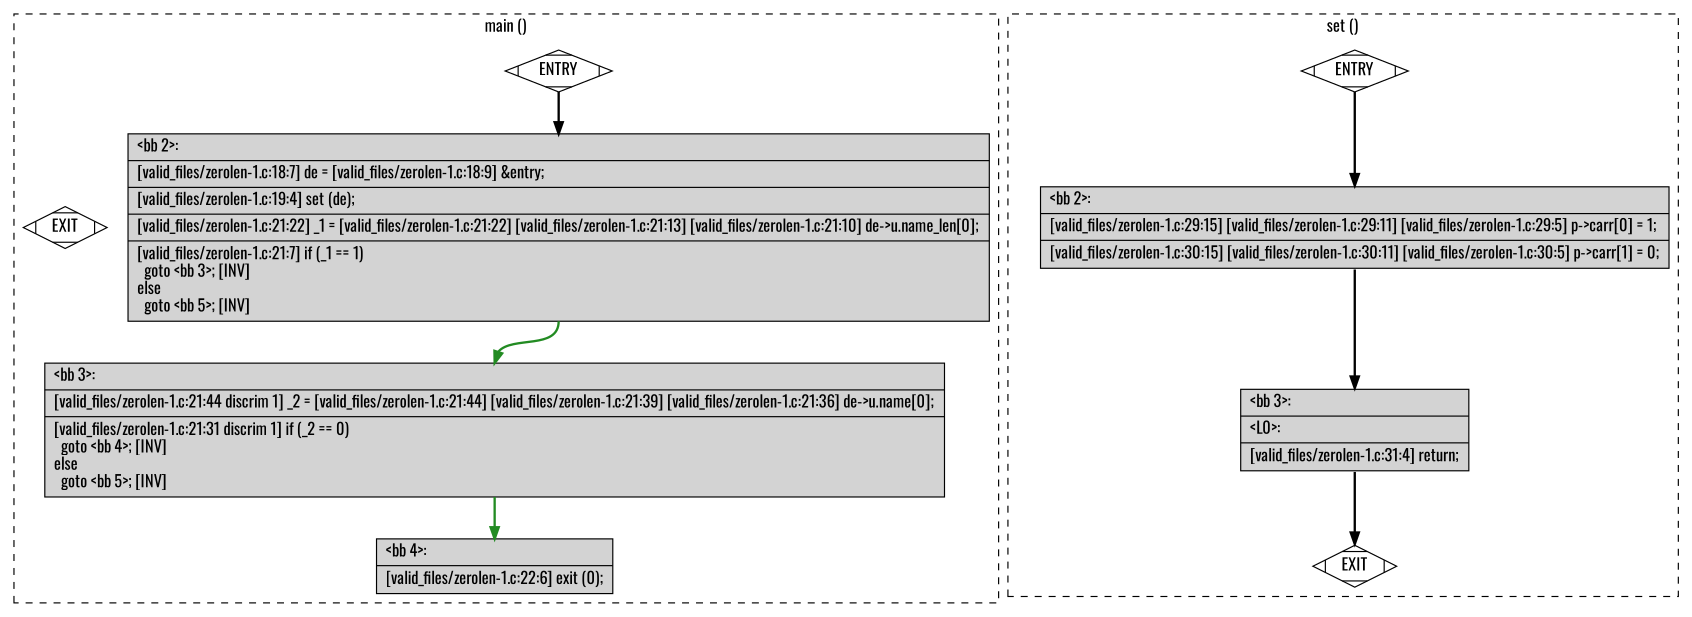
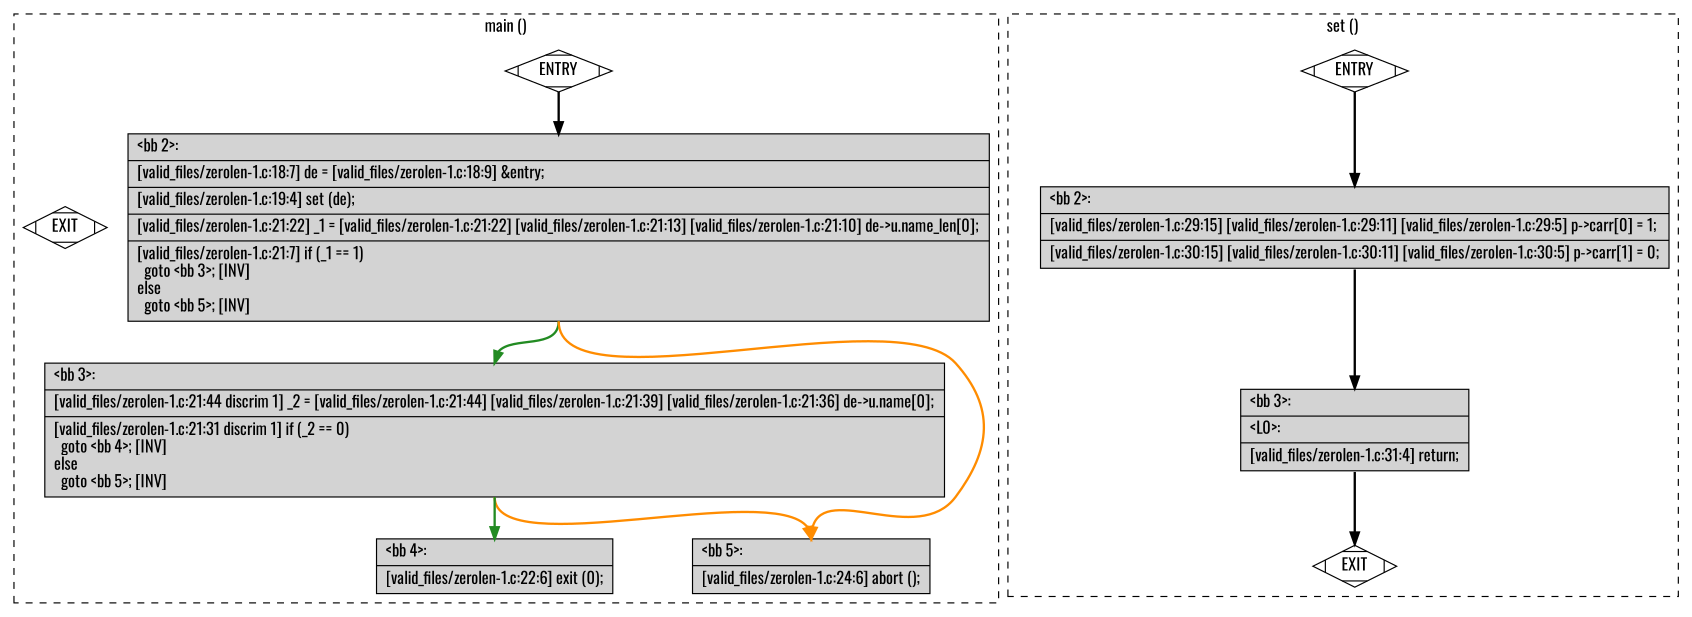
node "<bb 5>:": added
